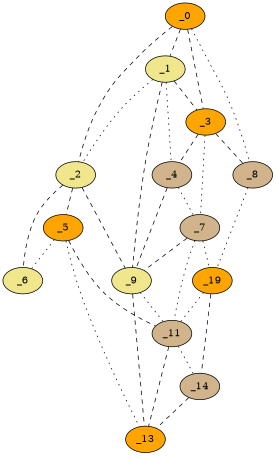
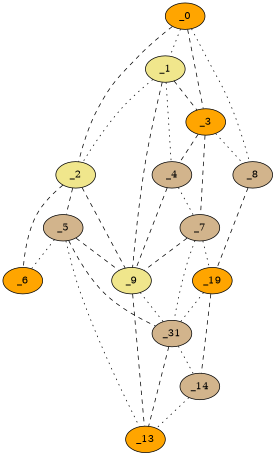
edge "_0" -- "_1": style dashed -> dotted
edge "_3" -- "_8": style dashed -> dotted
edge "_3" -- "_7": style dotted -> dashed
node "_5": fillcolor orange -> tan
edge "_8" -- "_19": style dotted -> dashed
edge "_5" -- "_9": added
node "_6": fillcolor khaki -> orange
node "_11": label "_11" -> "_31"
edge "_14" -- "_13": style dashed -> dotted
